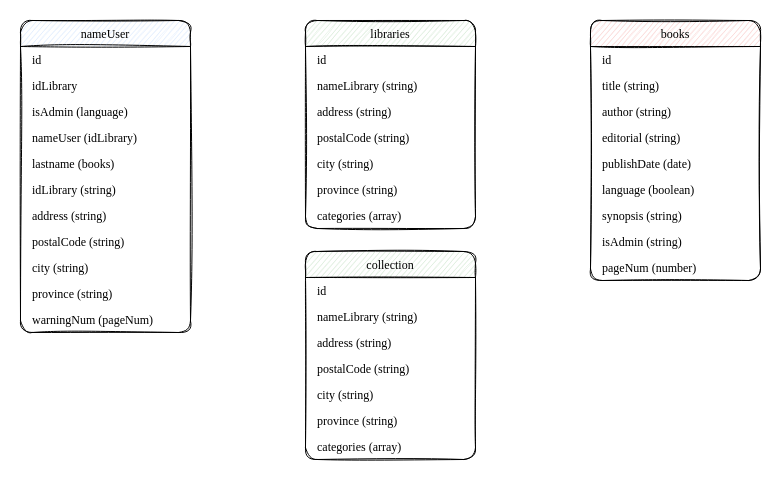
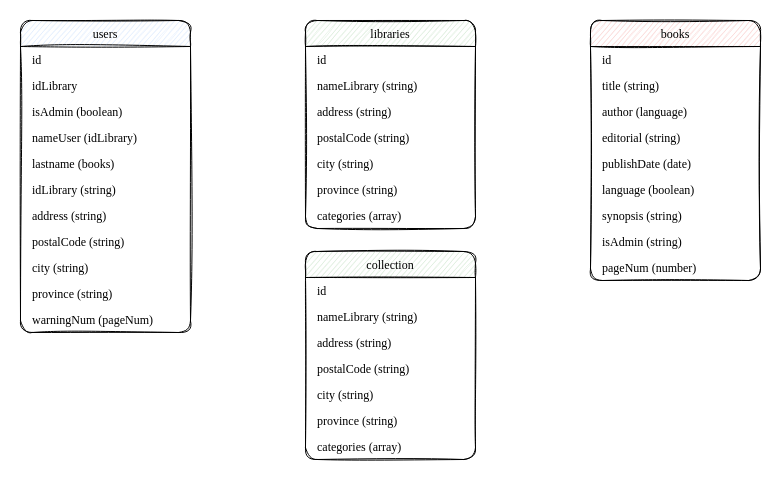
node "nameUser": label "nameUser" -> "users"
node "isAdmin (language)": label "isAdmin (language)" -> "isAdmin (boolean)"
node "author (string)": label "author (string)" -> "author (language)"
